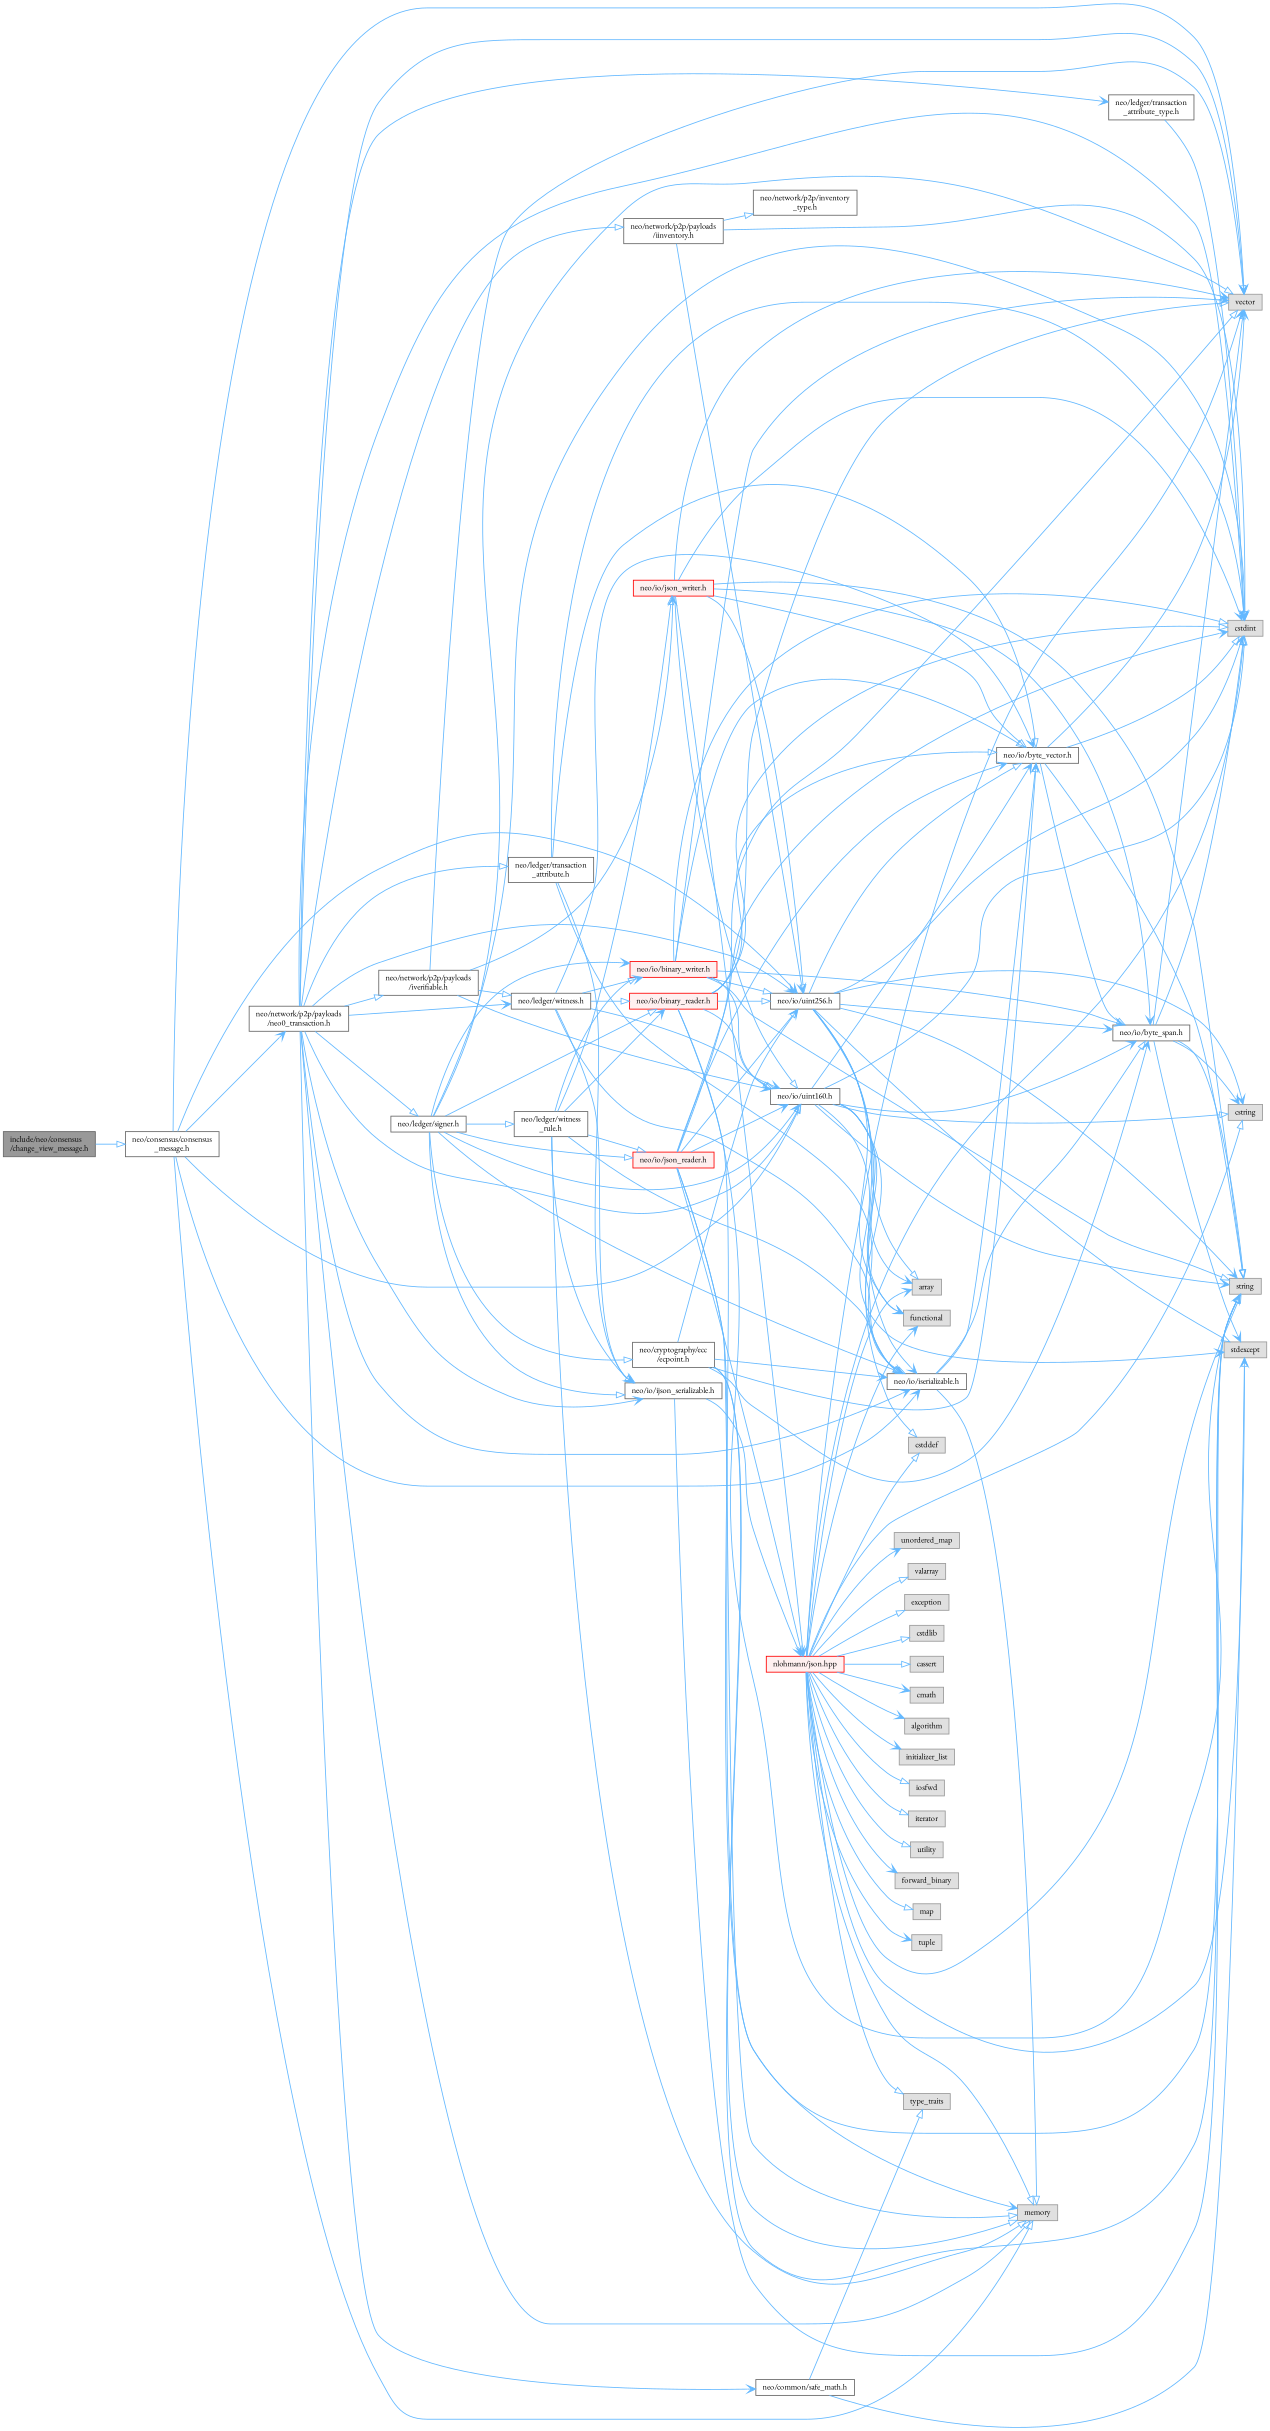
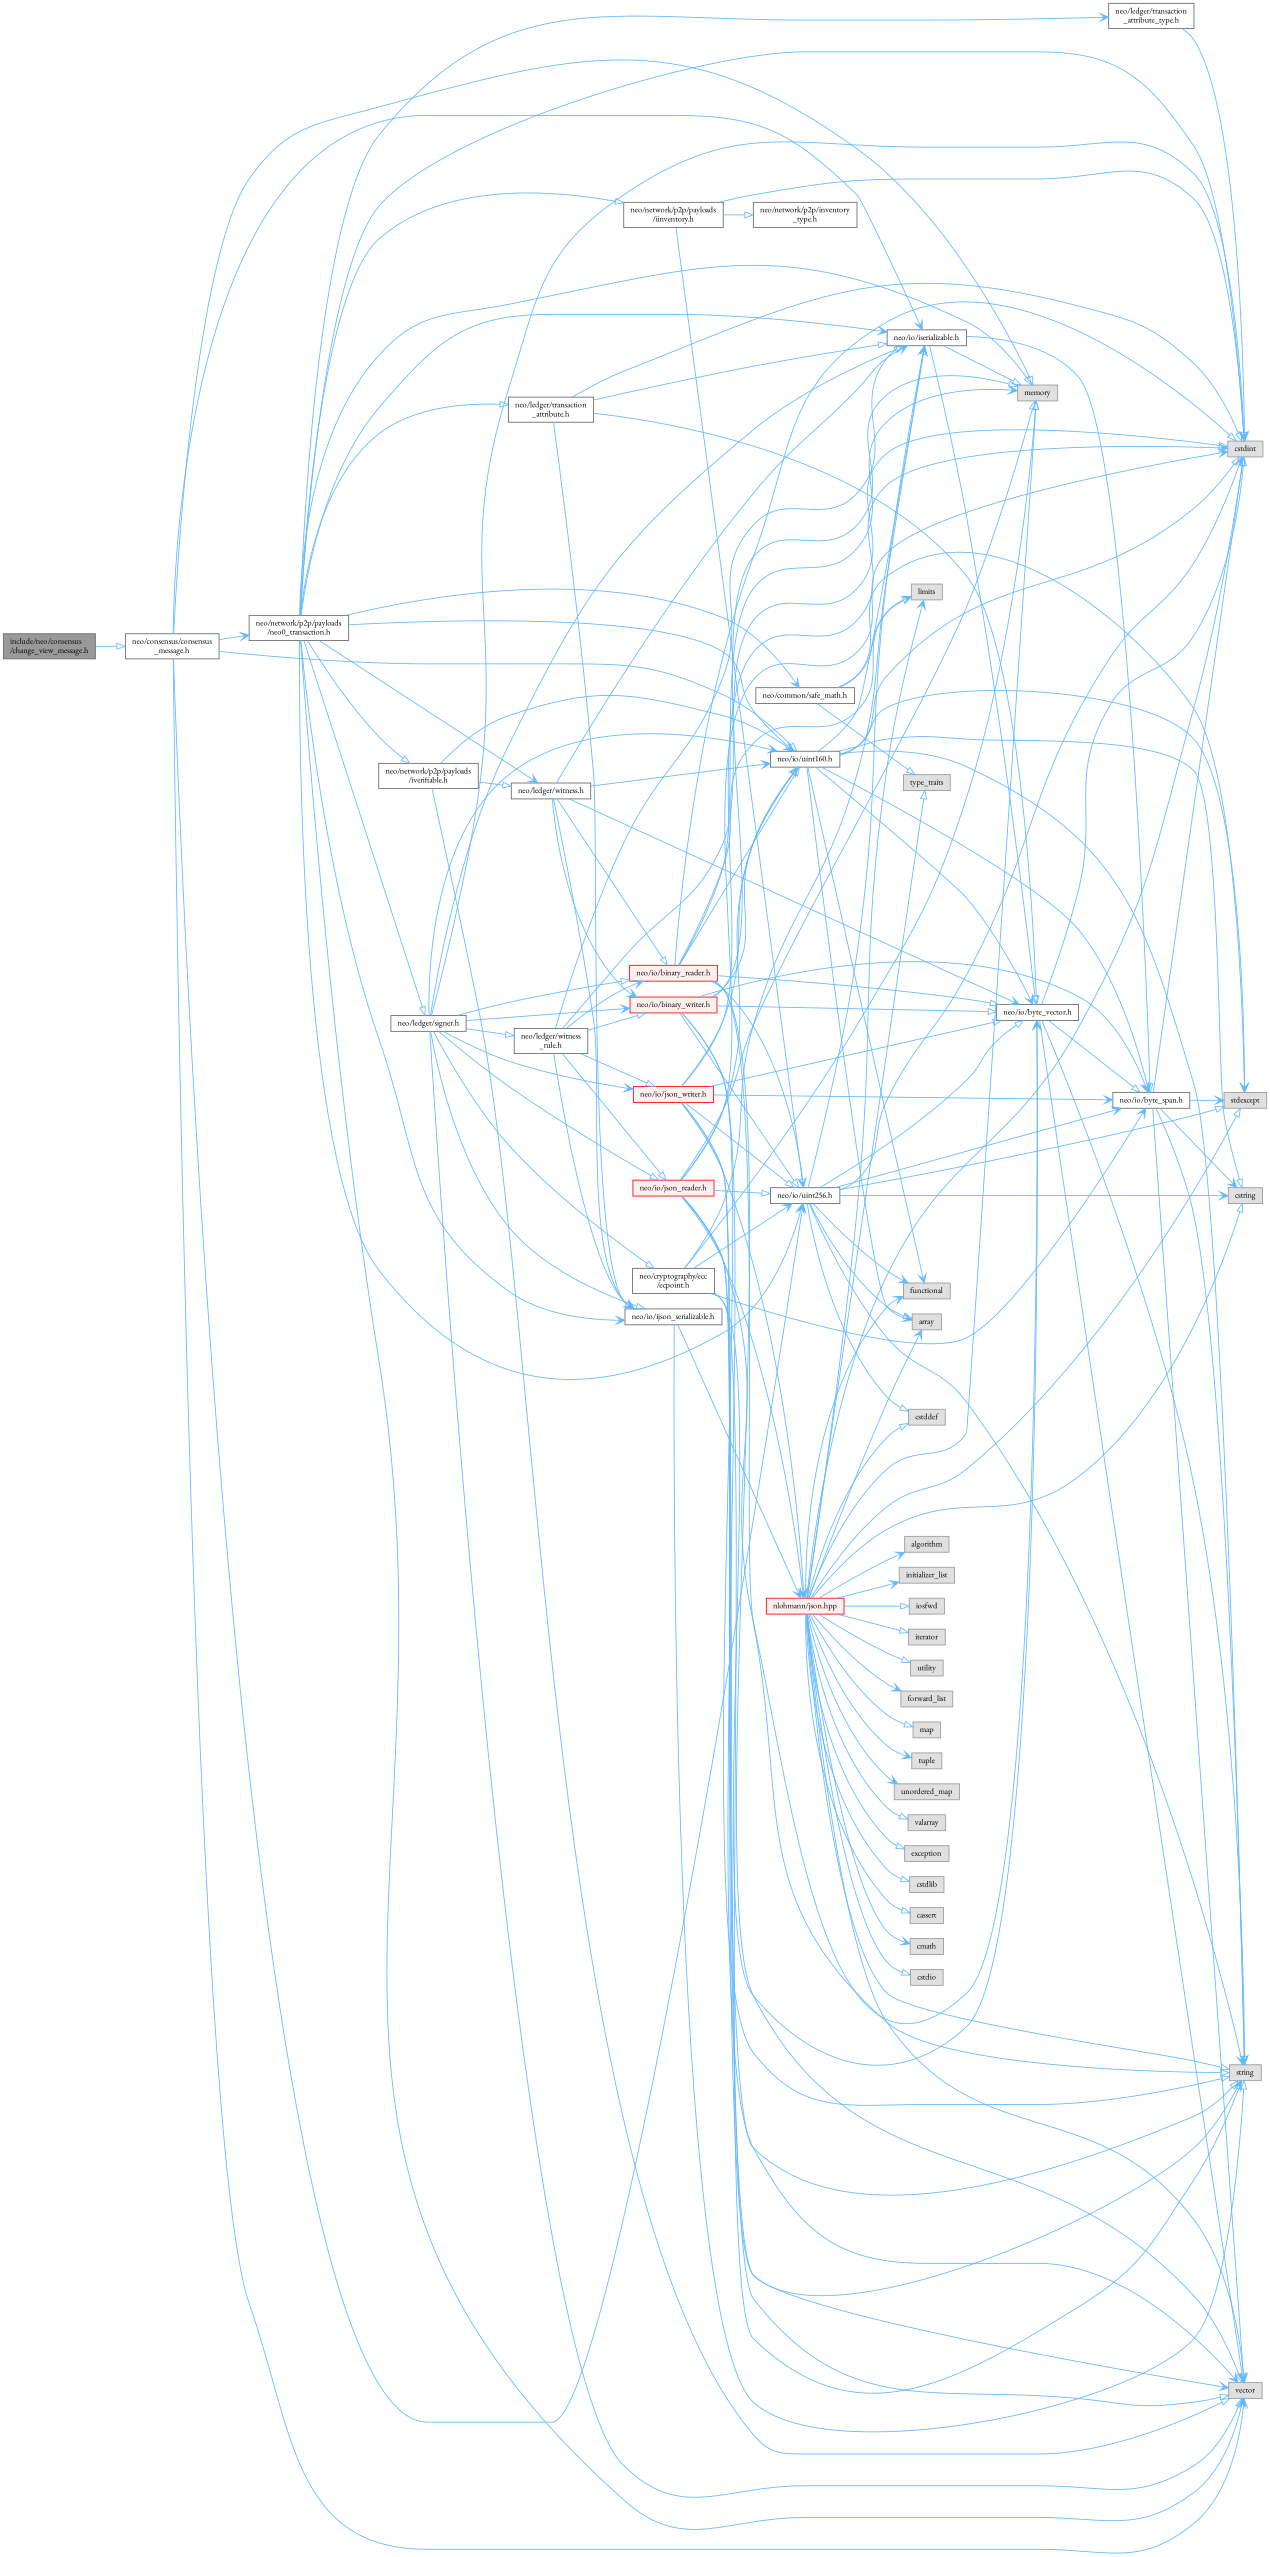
node "limits": added
edge "neo/network/p2p/payloads /iverifiable.h" -> "neo/io/json_writer.h": now "neo/ledger/signer.h" -> "neo/io/json_writer.h"
node "forward_binary": label "forward_binary" -> "forward_list"
node "cstdio": added
